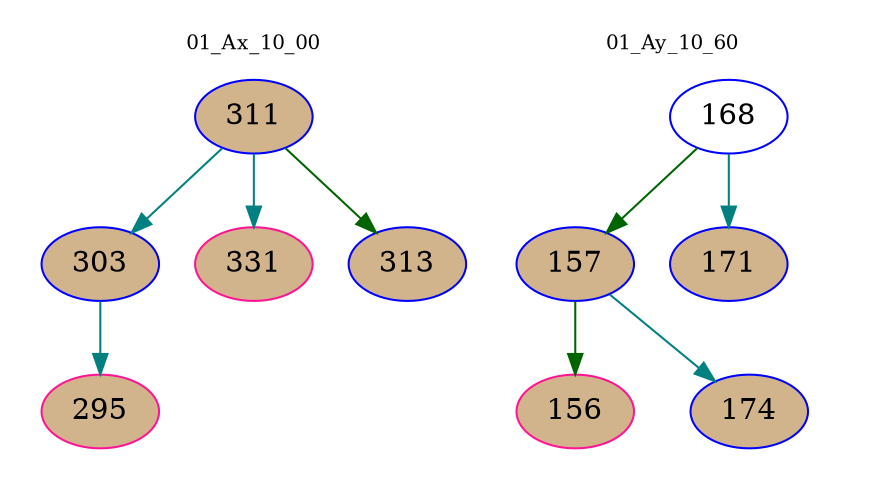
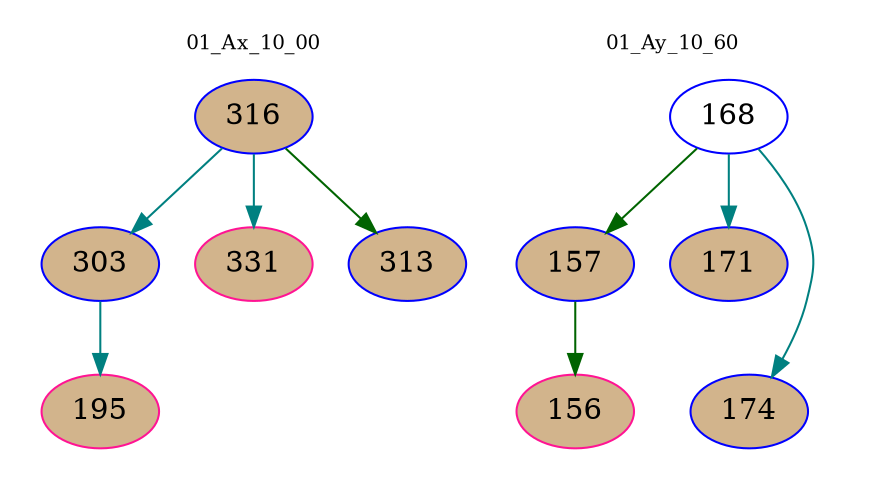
node "311": label "311" -> "316"
edge "157" -> "174": now "168" -> "174"
node "295": label "295" -> "195"
